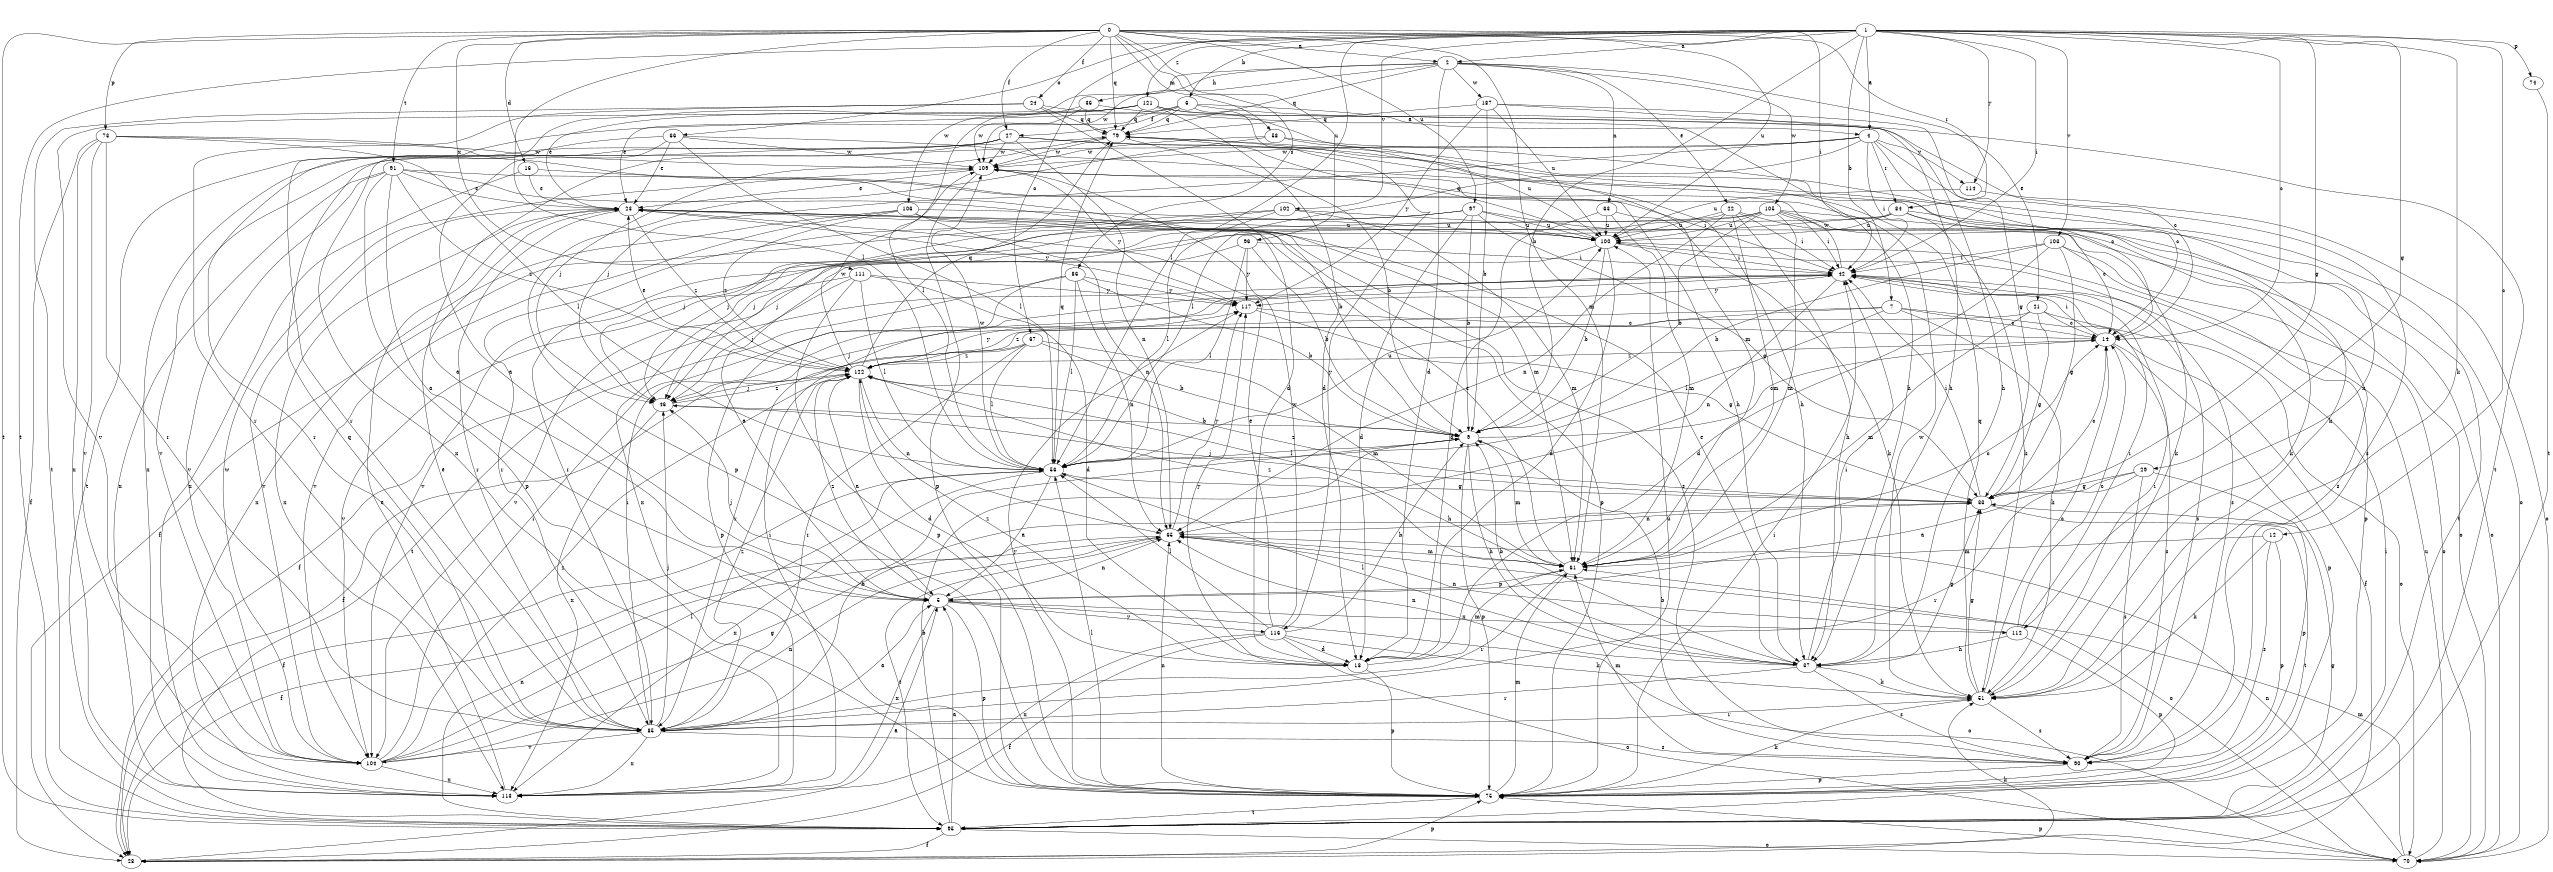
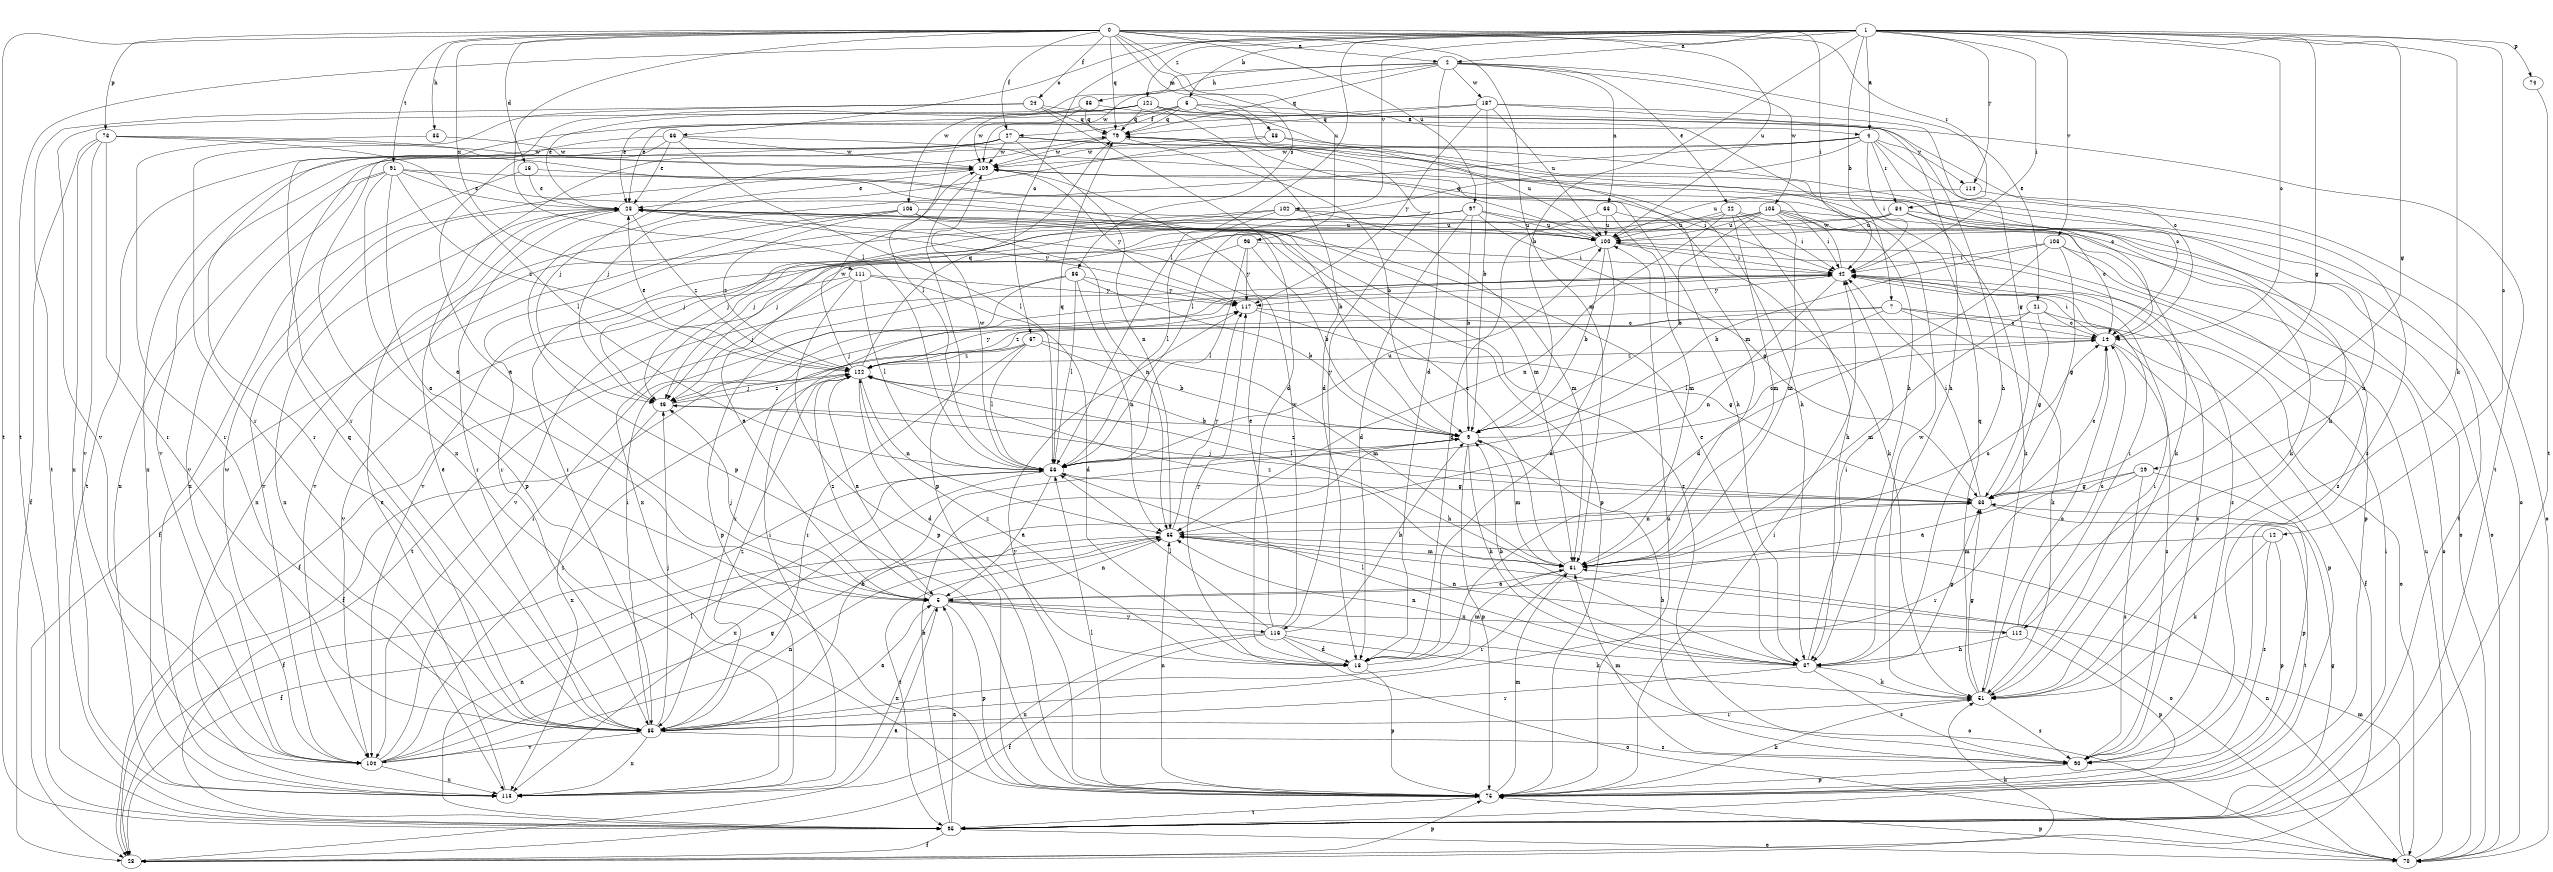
edge "187" -> "23": added, label "e"
node "35": added
edge "61" -> "5": label "p" -> "a"
